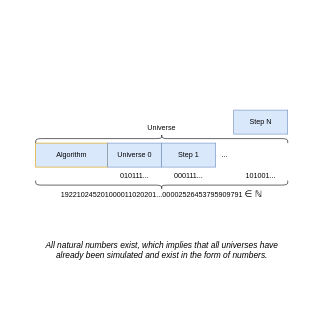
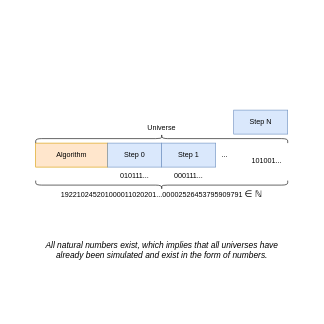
node "Algorithm": fillcolor #dae8fc -> #ffe6cc
node "Universe 0": label "Universe 0" -> "Step 0"
node "101001...": moved (261, 176) -> (267, 161)
